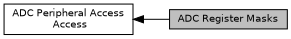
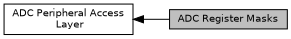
node "ADC Peripheral Access Access": label "ADC Peripheral Access Access" -> "ADC Peripheral Access Layer"
